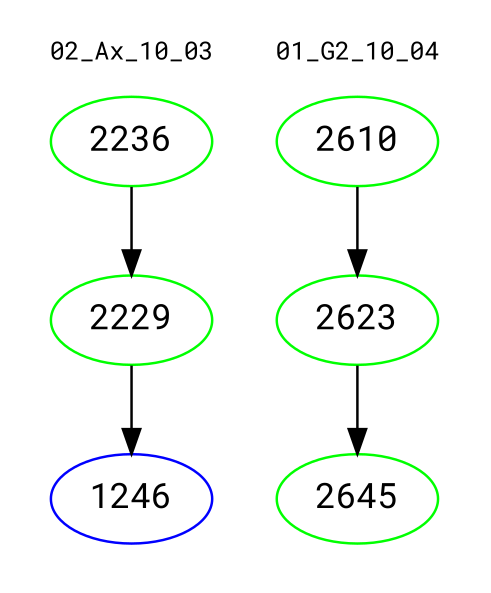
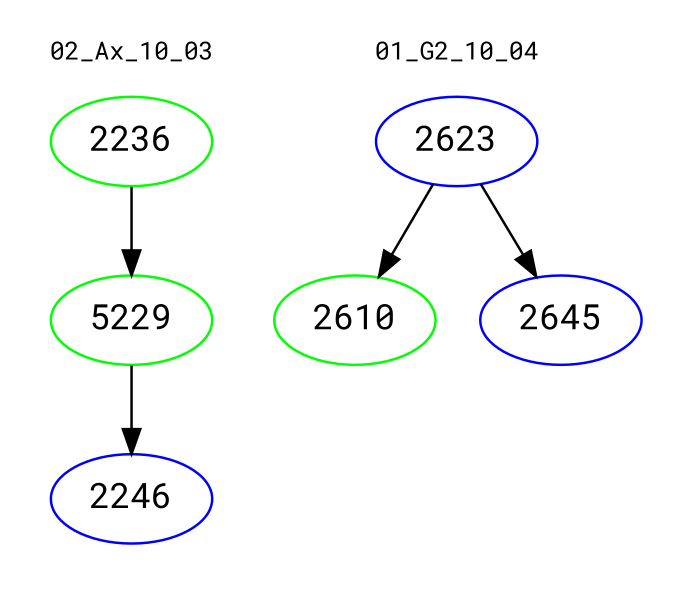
edge "2610" -> "2623": reversed
node "2229": label "2229" -> "5229"
node "2623": color green -> blue
node "1246": label "1246" -> "2246"
node "2645": color green -> blue
